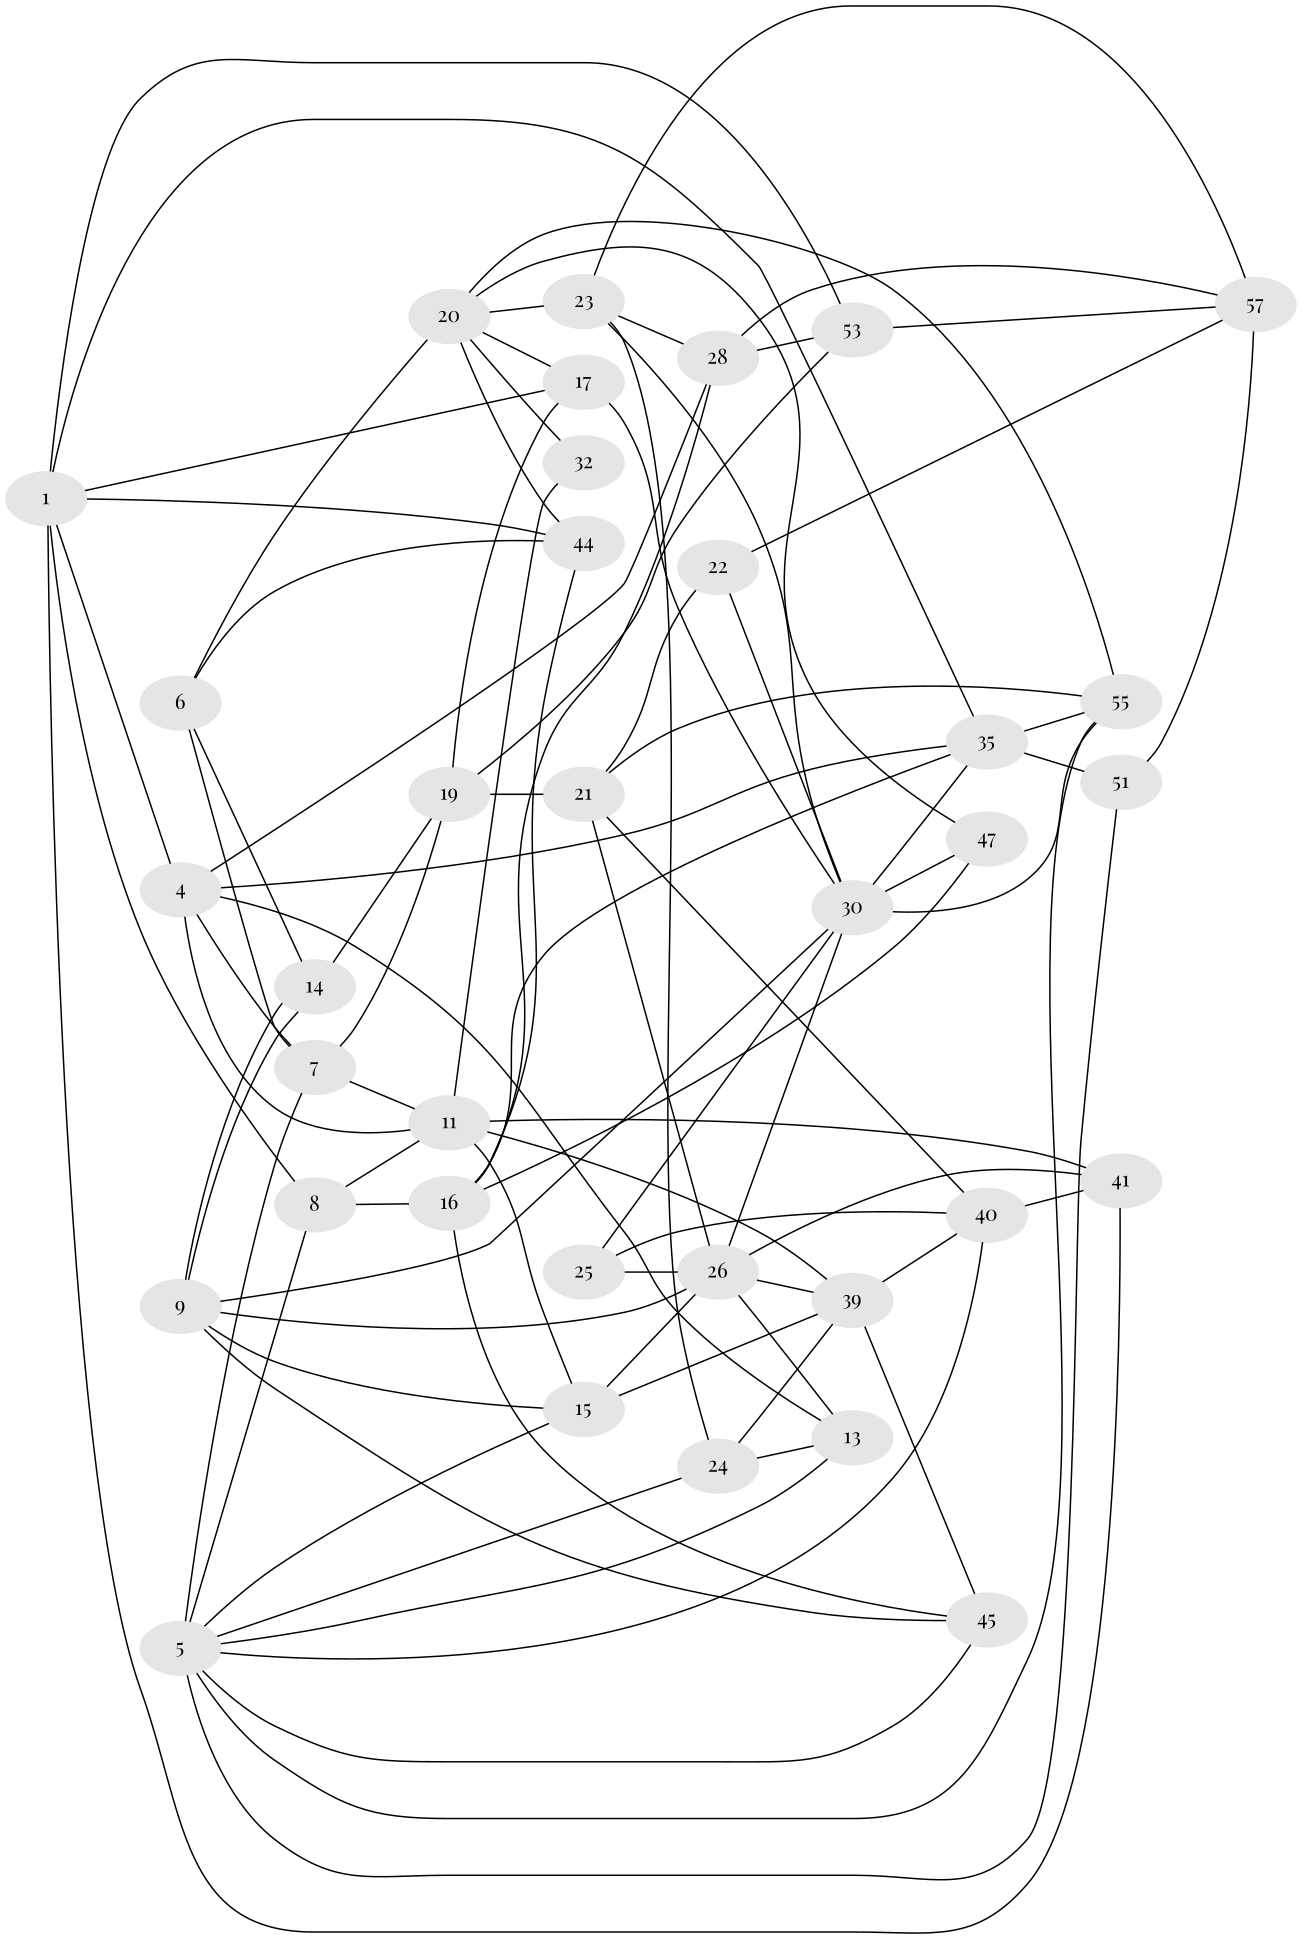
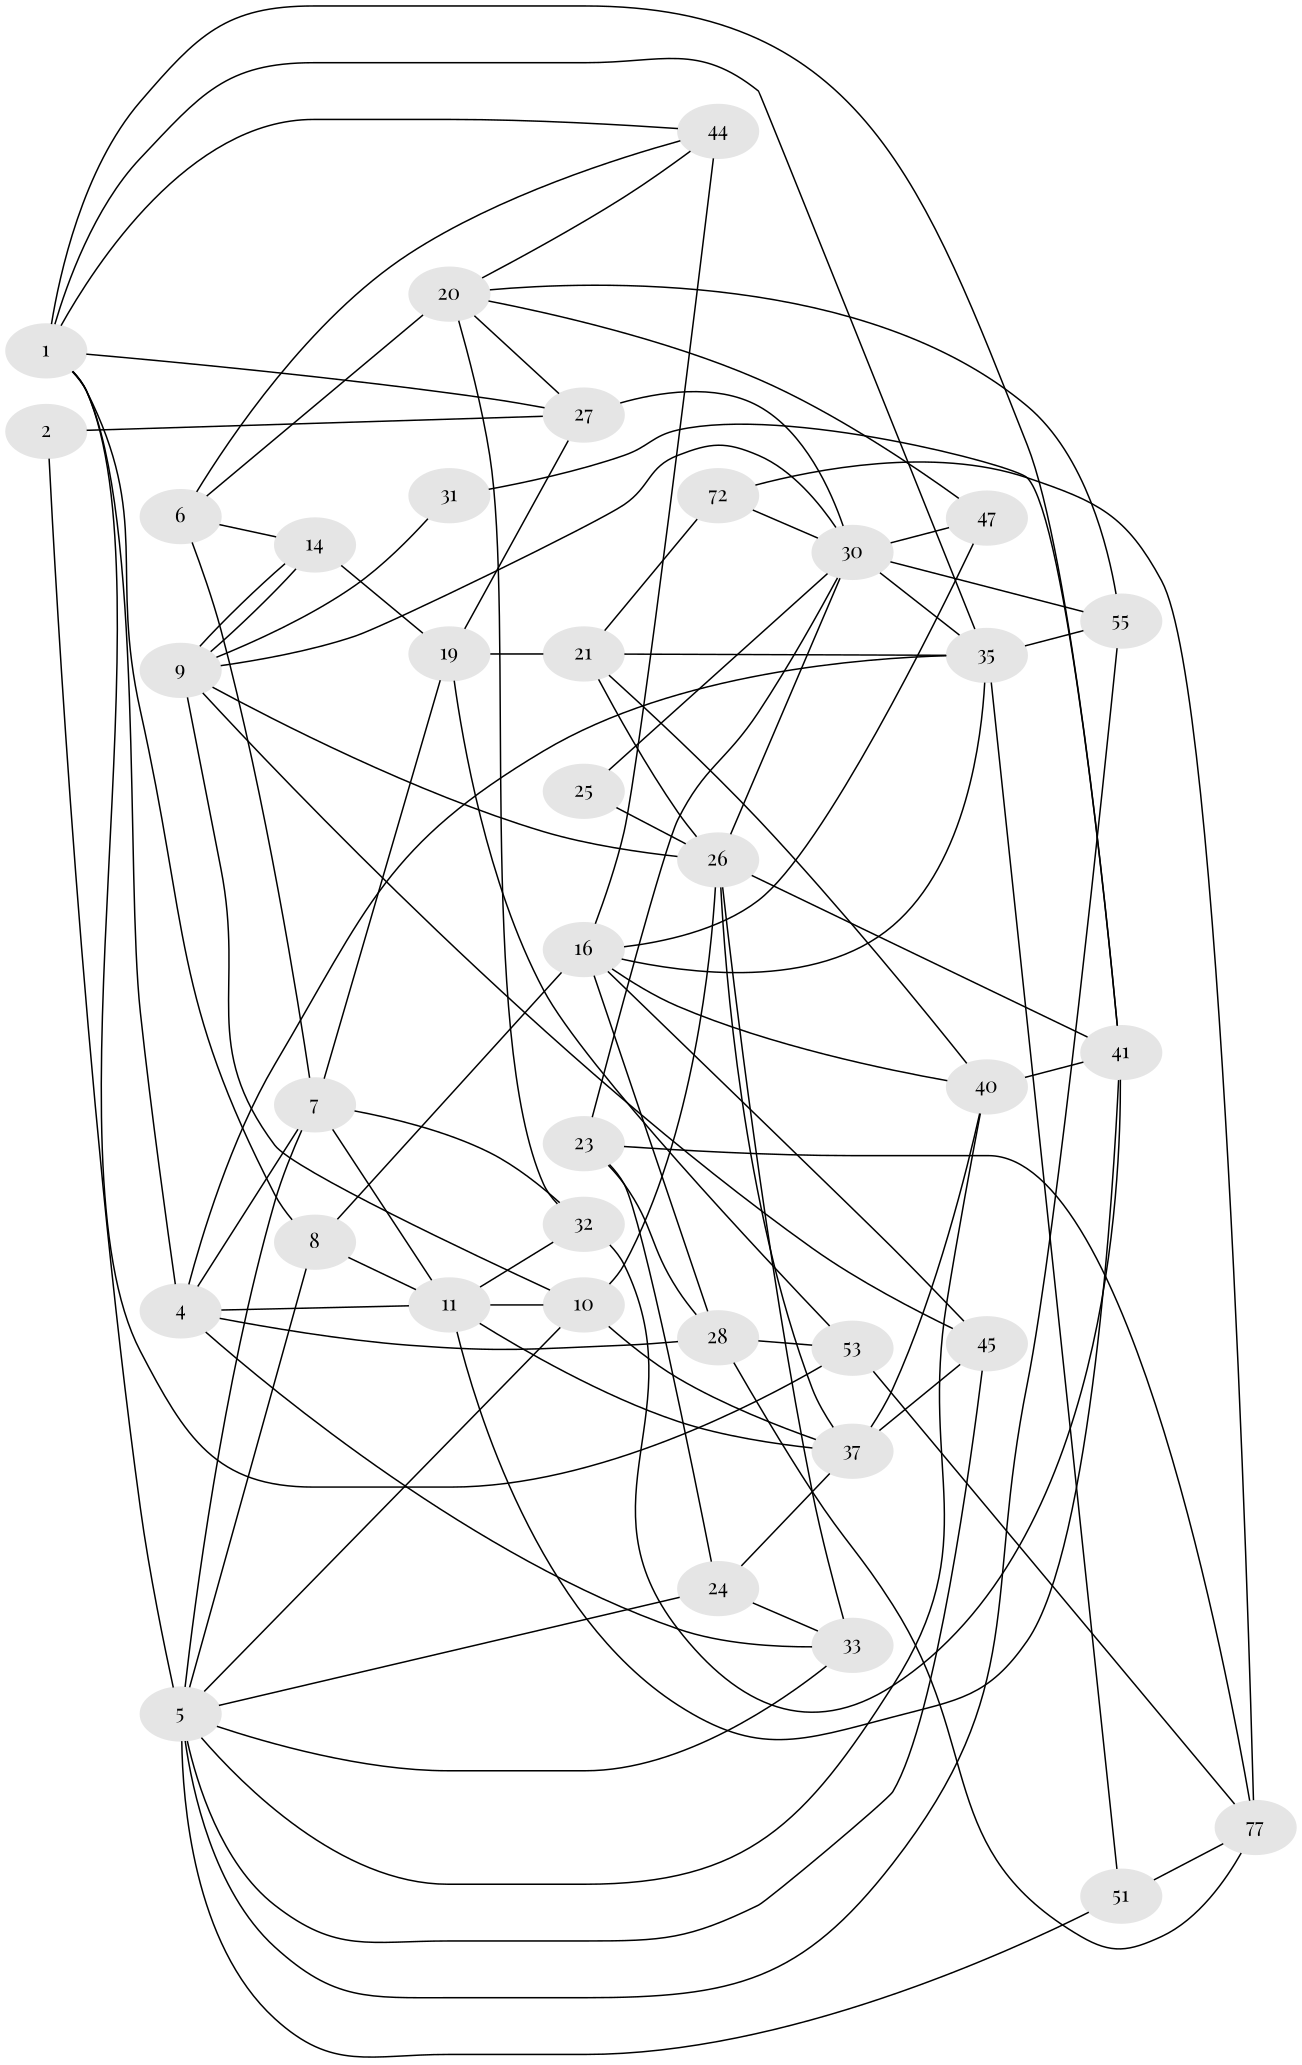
node "57": label "57" -> "77"
edge "23" -- "20": removed
node "17": label "17" -> "27"
node "2": added
node "31": added
node "22": label "22" -> "72"
edge "55" -- "21": now "35" -- "21"
edge "7" -- "32": added
edge "40" -- "25": now "40" -- "16"
node "39": label "39" -> "37"
node "15": label "15" -> "10"
node "13": label "13" -> "33"
edge "41" -- "32": added
